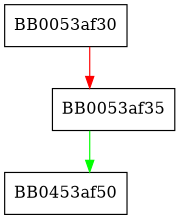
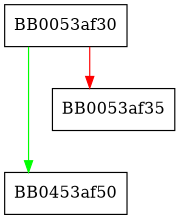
edge "BB0053af35" -> "BB0453af50": now "BB0053af30" -> "BB0453af50"
